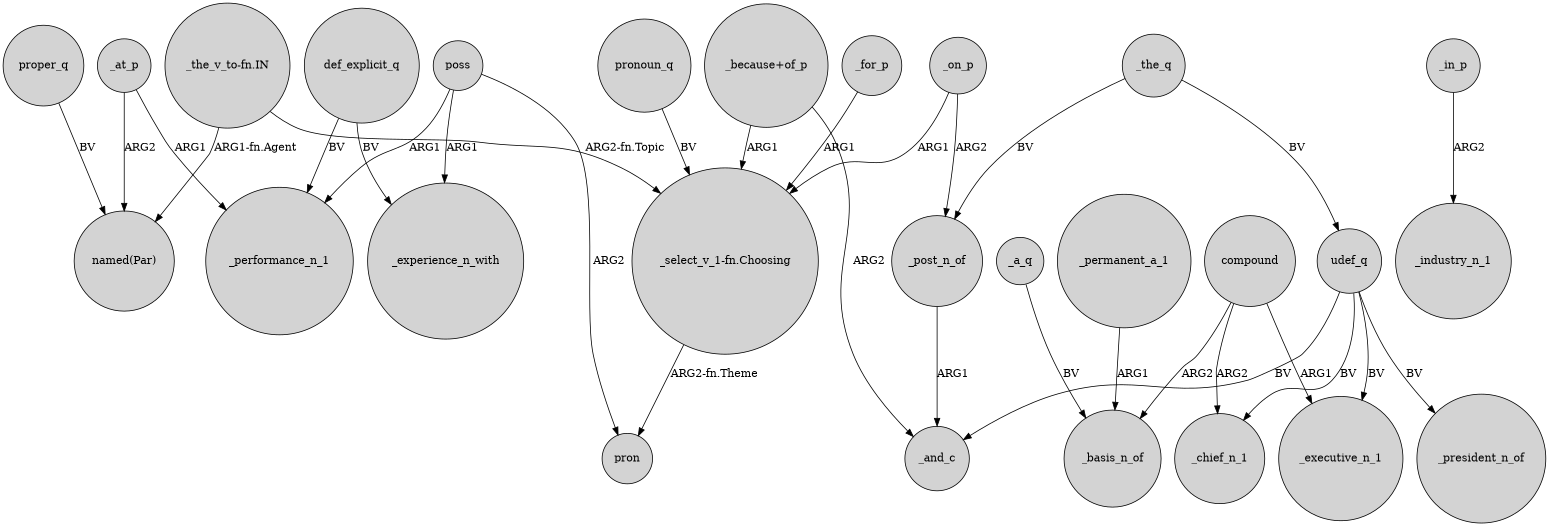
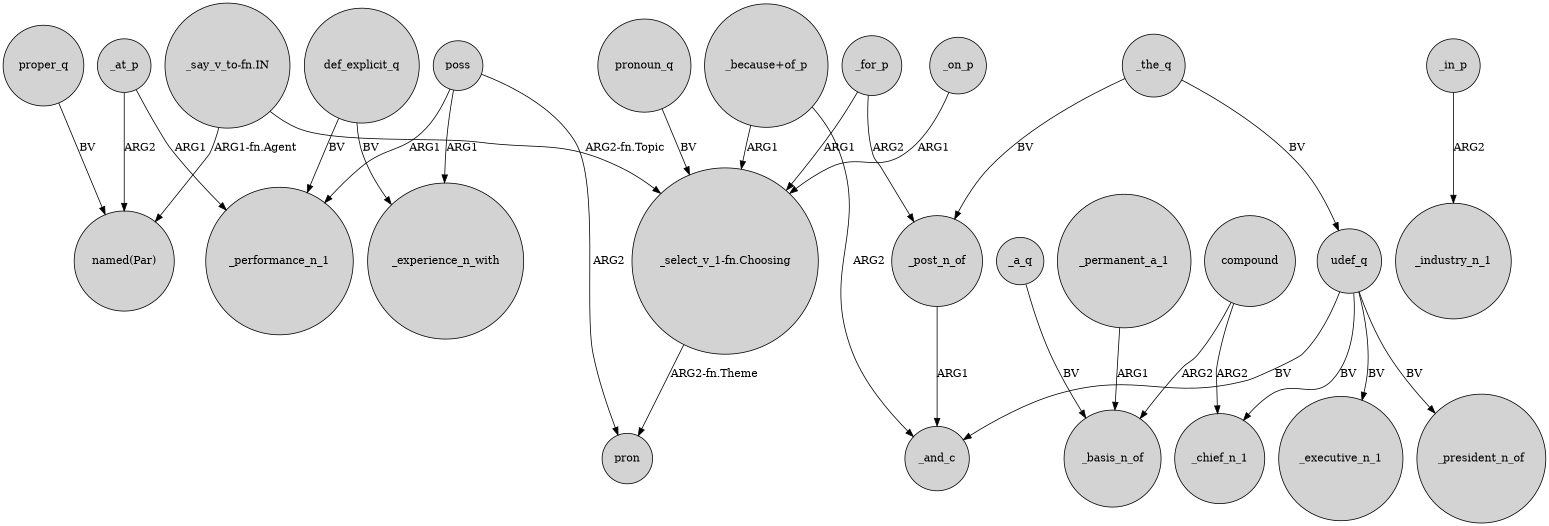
node "_the_v_to-fn.IN": label "_the_v_to-fn.IN" -> "_say_v_to-fn.IN"
edge "_on_p" -> "_post_n_of": now "_for_p" -> "_post_n_of"
edge "compound" -> "_executive_n_1": removed, label "ARG1"
